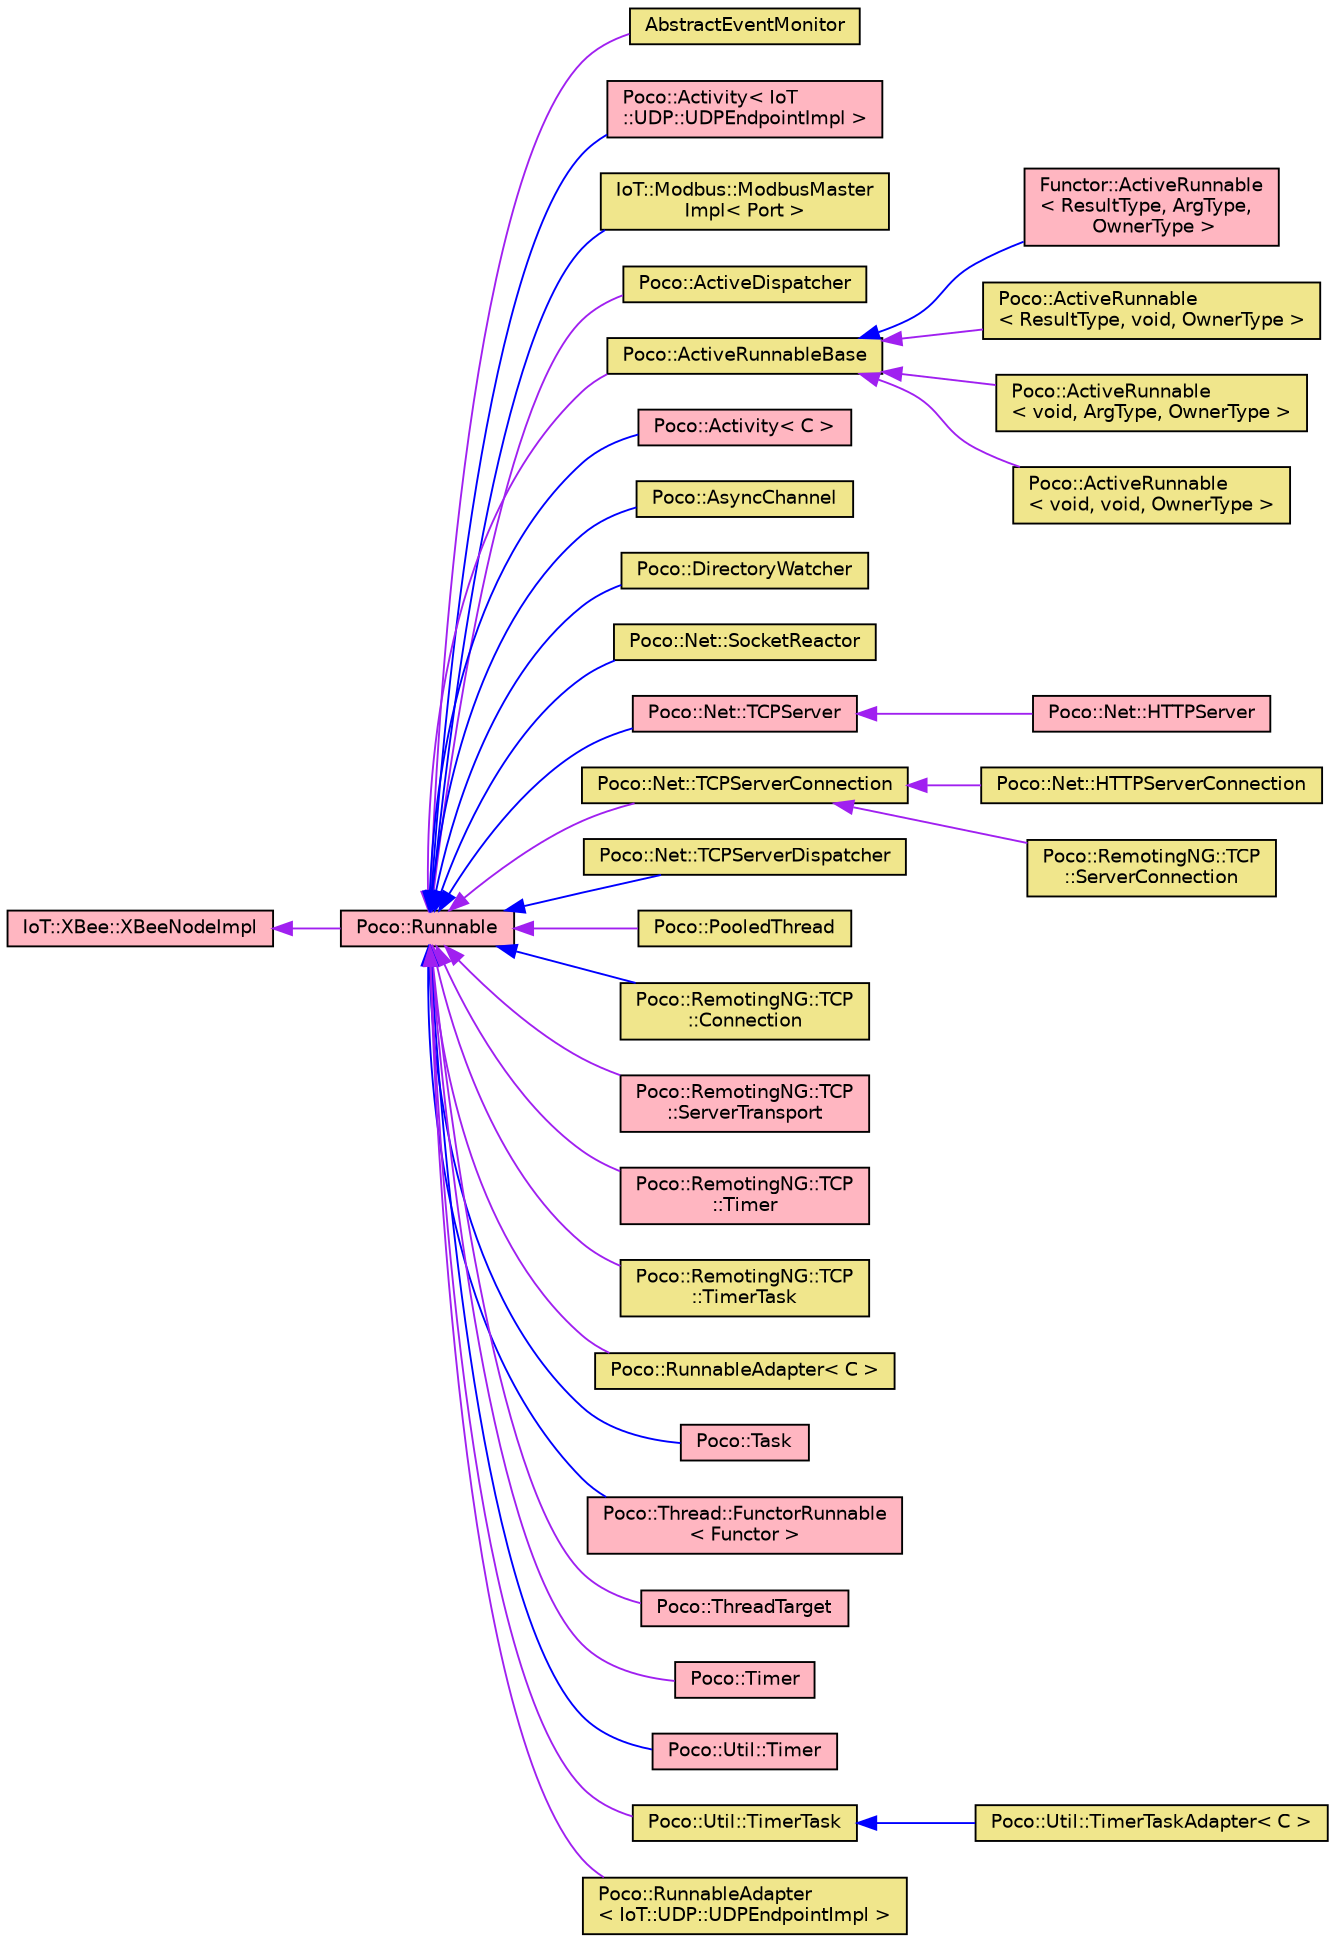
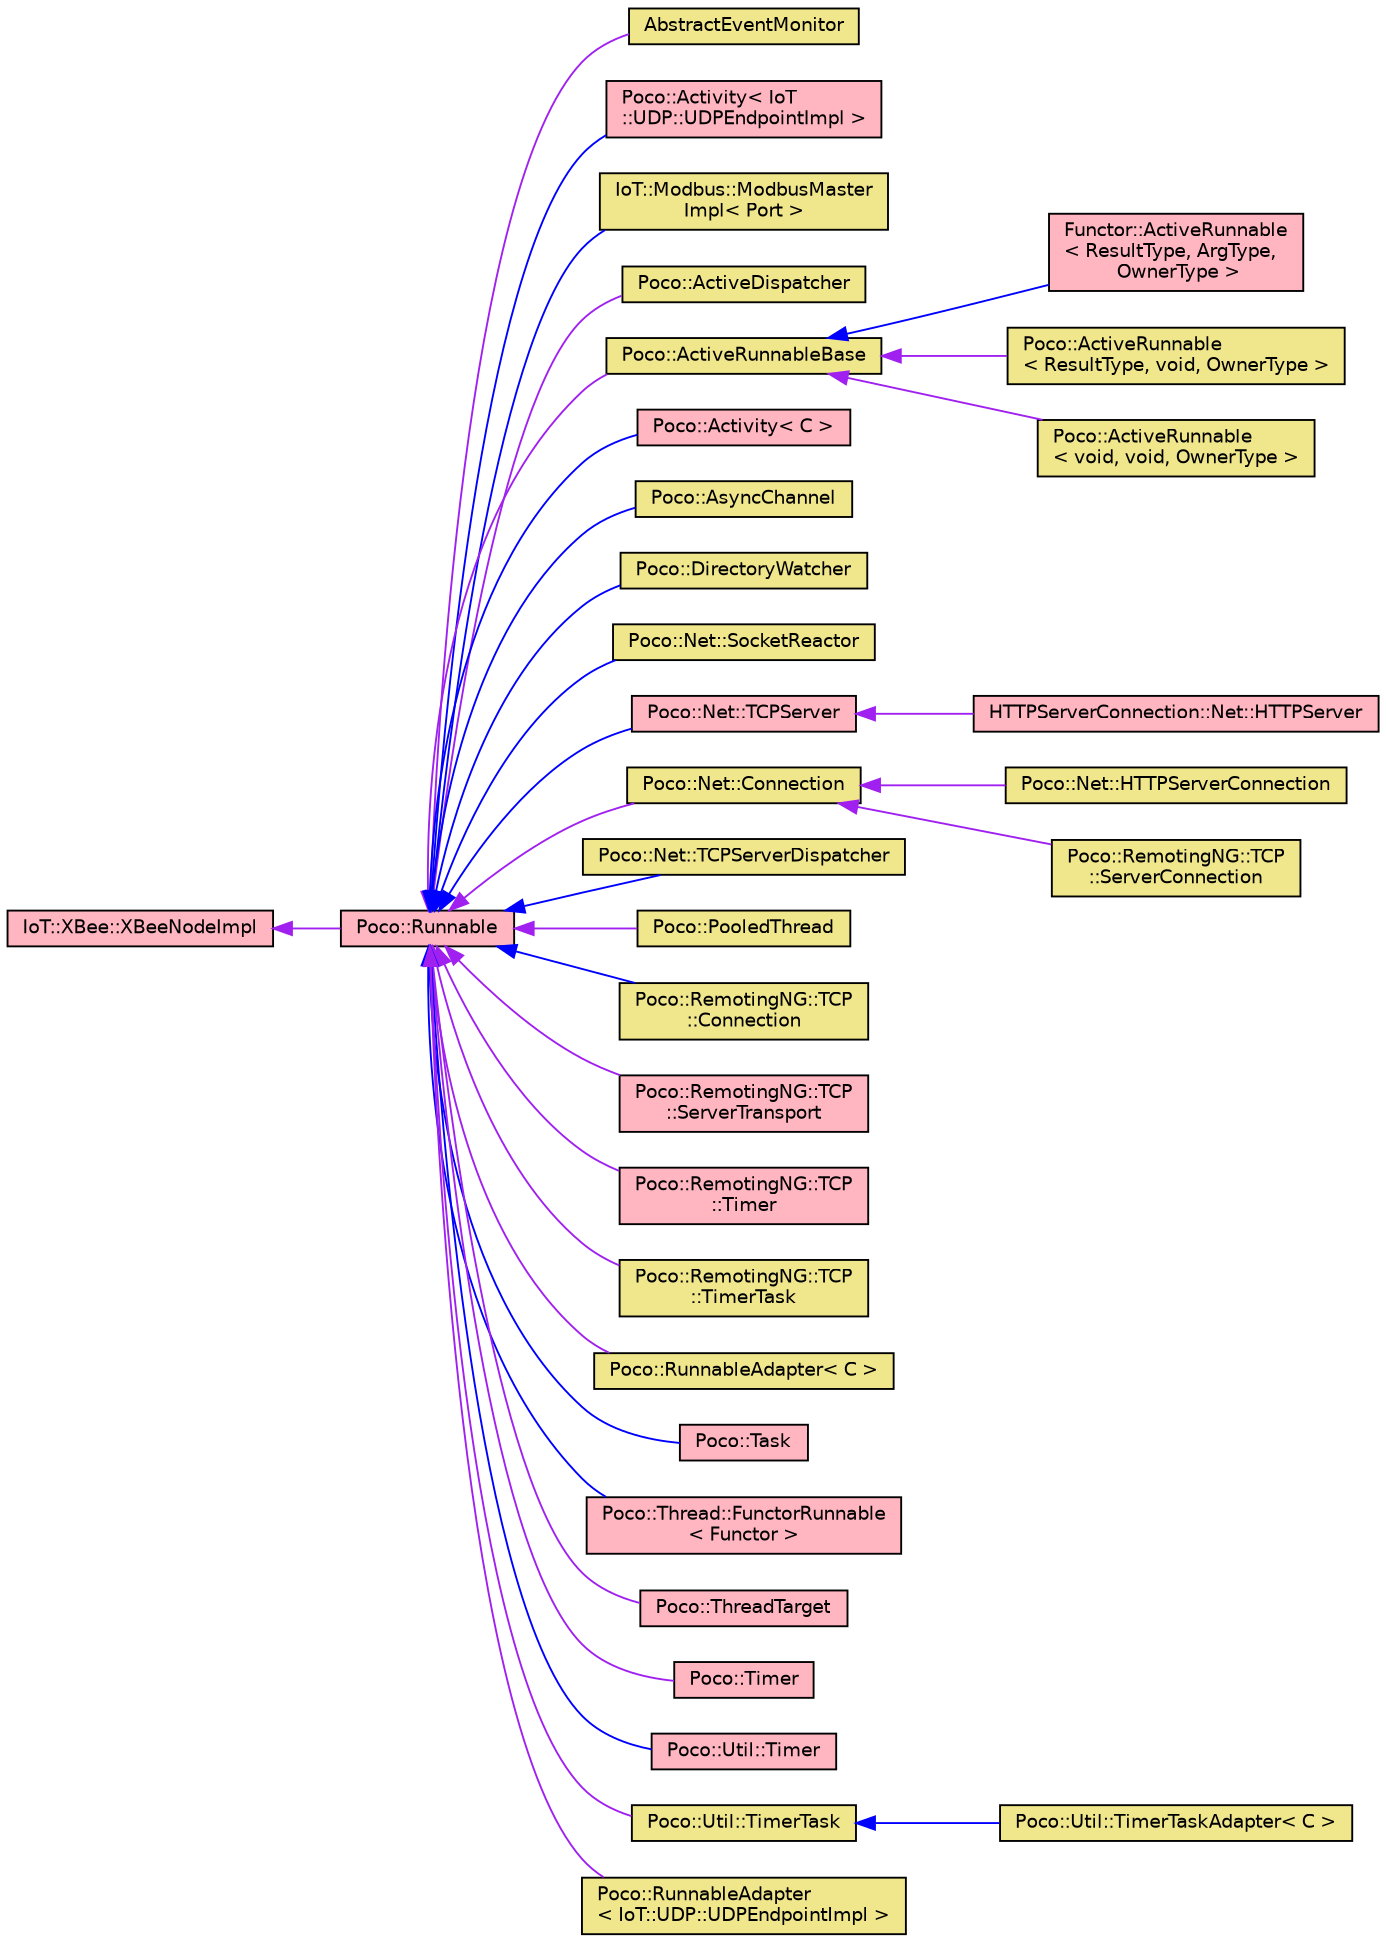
node "Poco::ActiveRunnable < void, ArgType, OwnerType >": removed
node "Poco::Net::HTTPServer": label "Poco::Net::HTTPServer" -> "HTTPServerConnection::Net::HTTPServer"
node "Poco::Net::TCPServerConnection": label "Poco::Net::TCPServerConnection" -> "Poco::Net::Connection"
